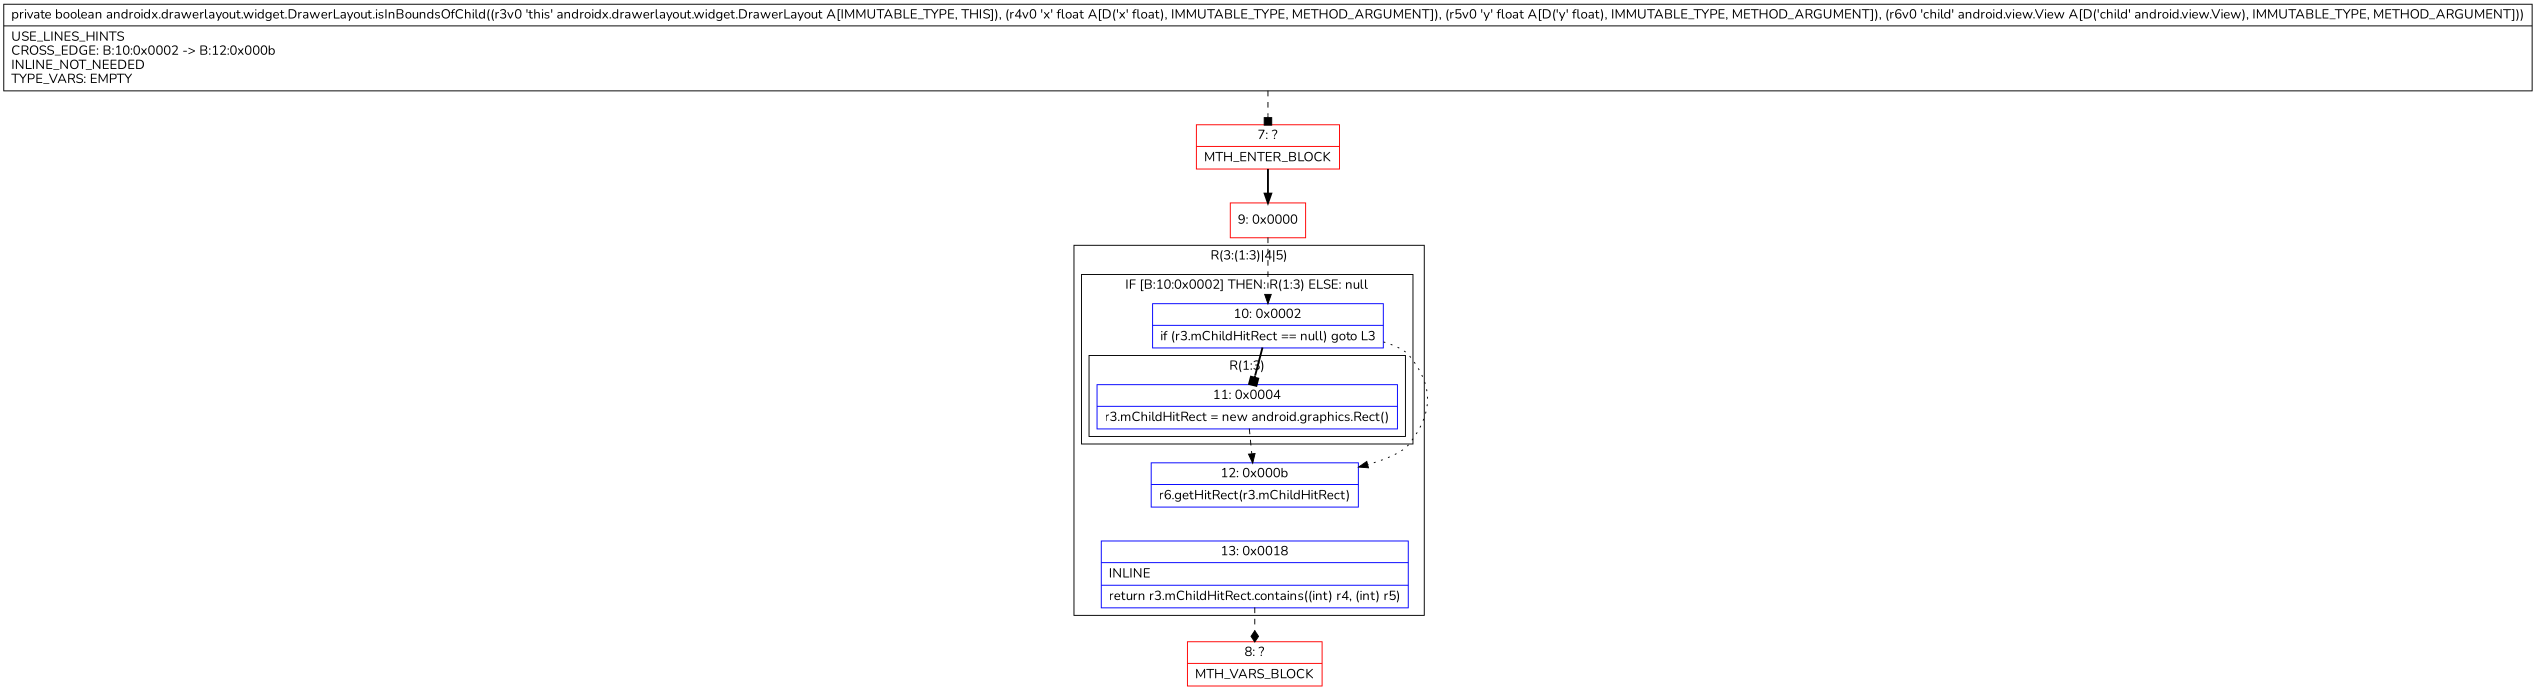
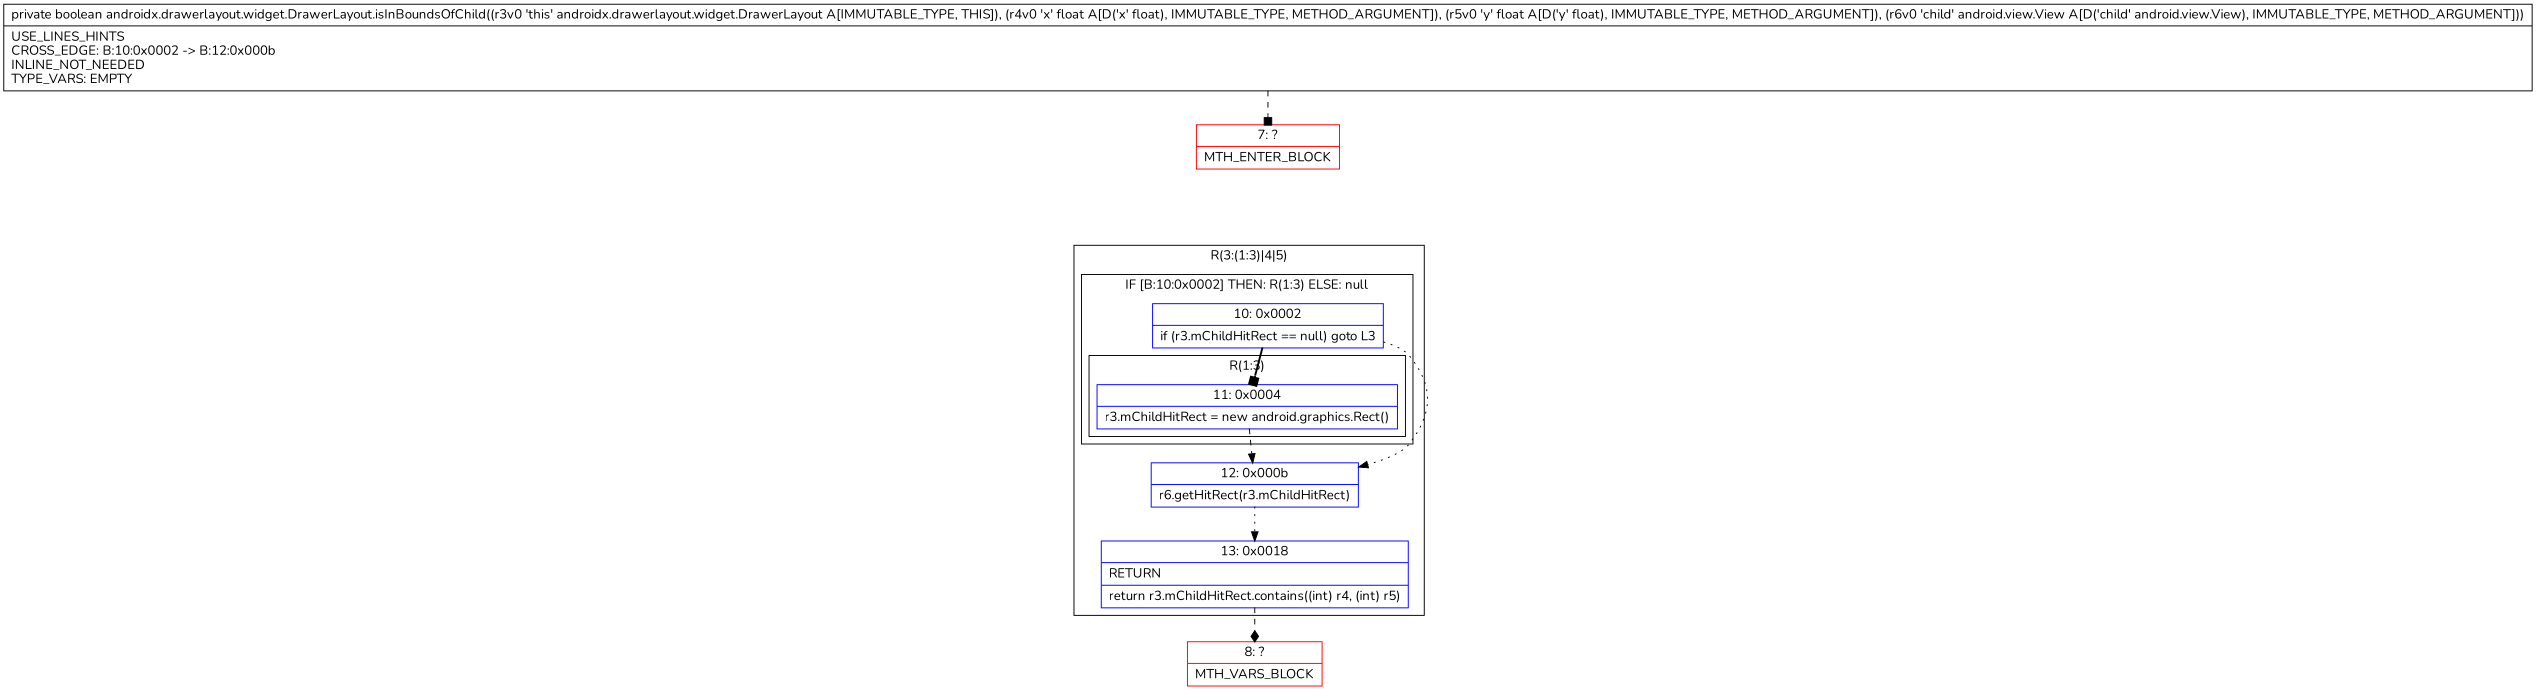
node "9: 0x0000": removed
edge "12: 0x000b" -> "13: 0x0018": added
node "13: 0x0018": text "INLINE" -> "RETURN"
